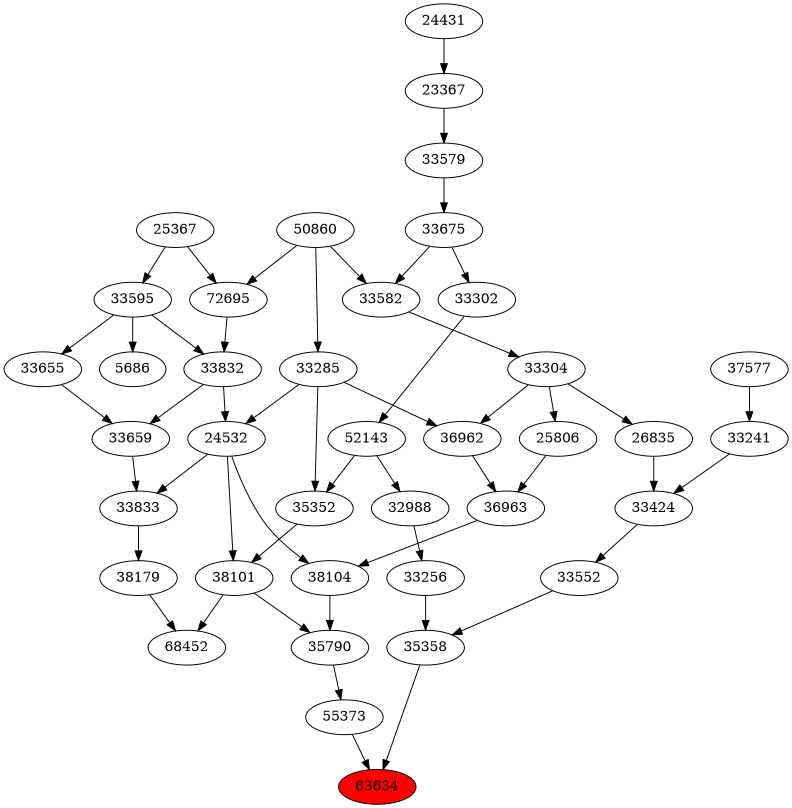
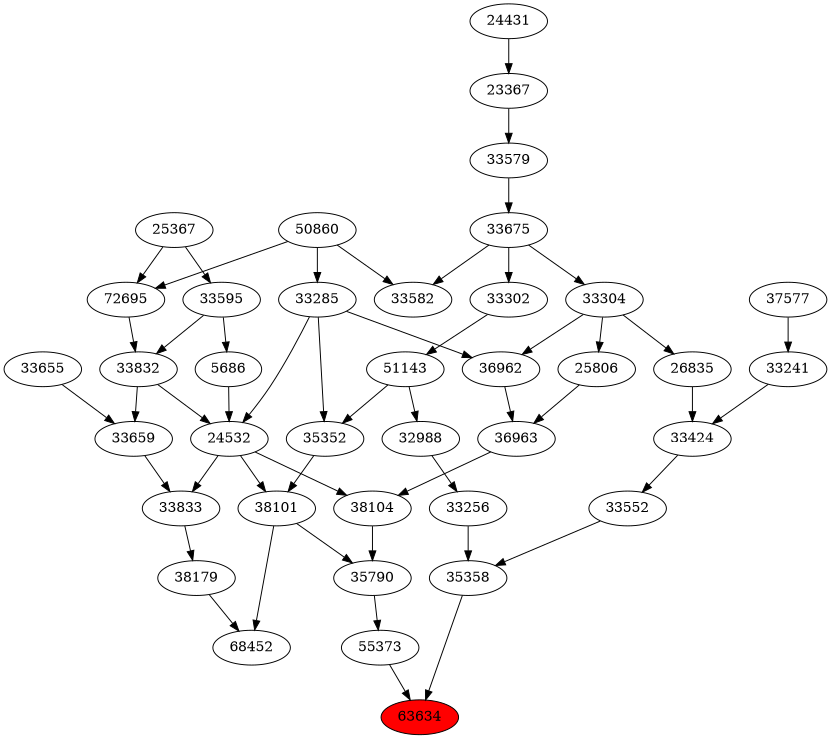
edge "33595" -> "33655": removed
edge "33582" -> "33304": now "33675" -> "33304"
edge "5686" -> "24532": added
node "52143": label "52143" -> "51143"
